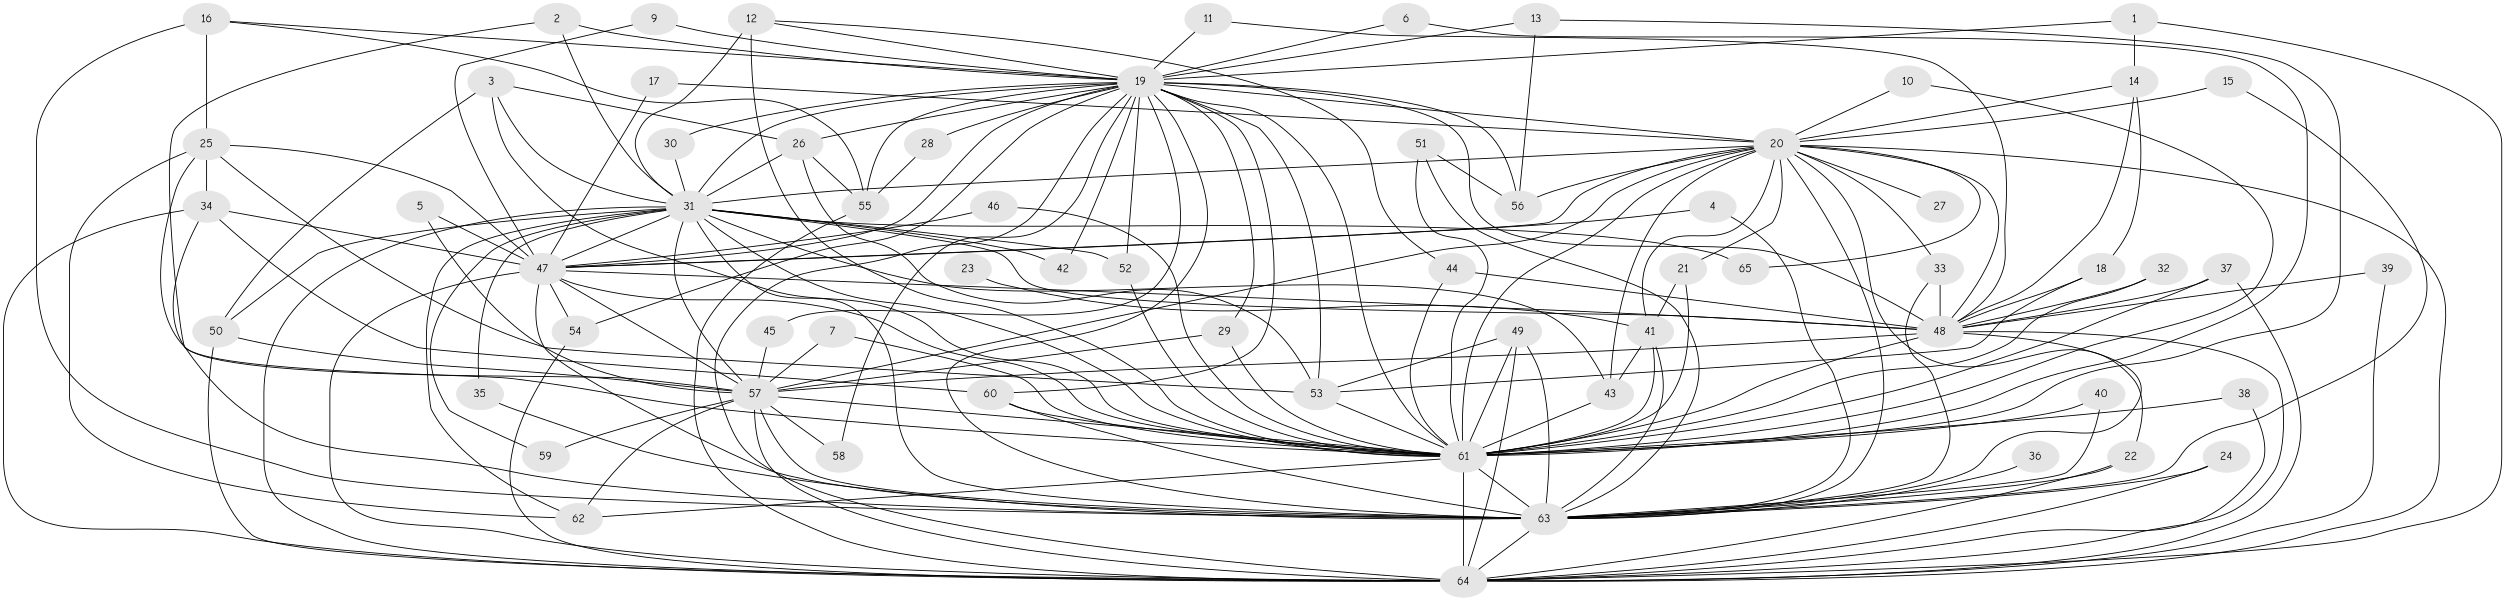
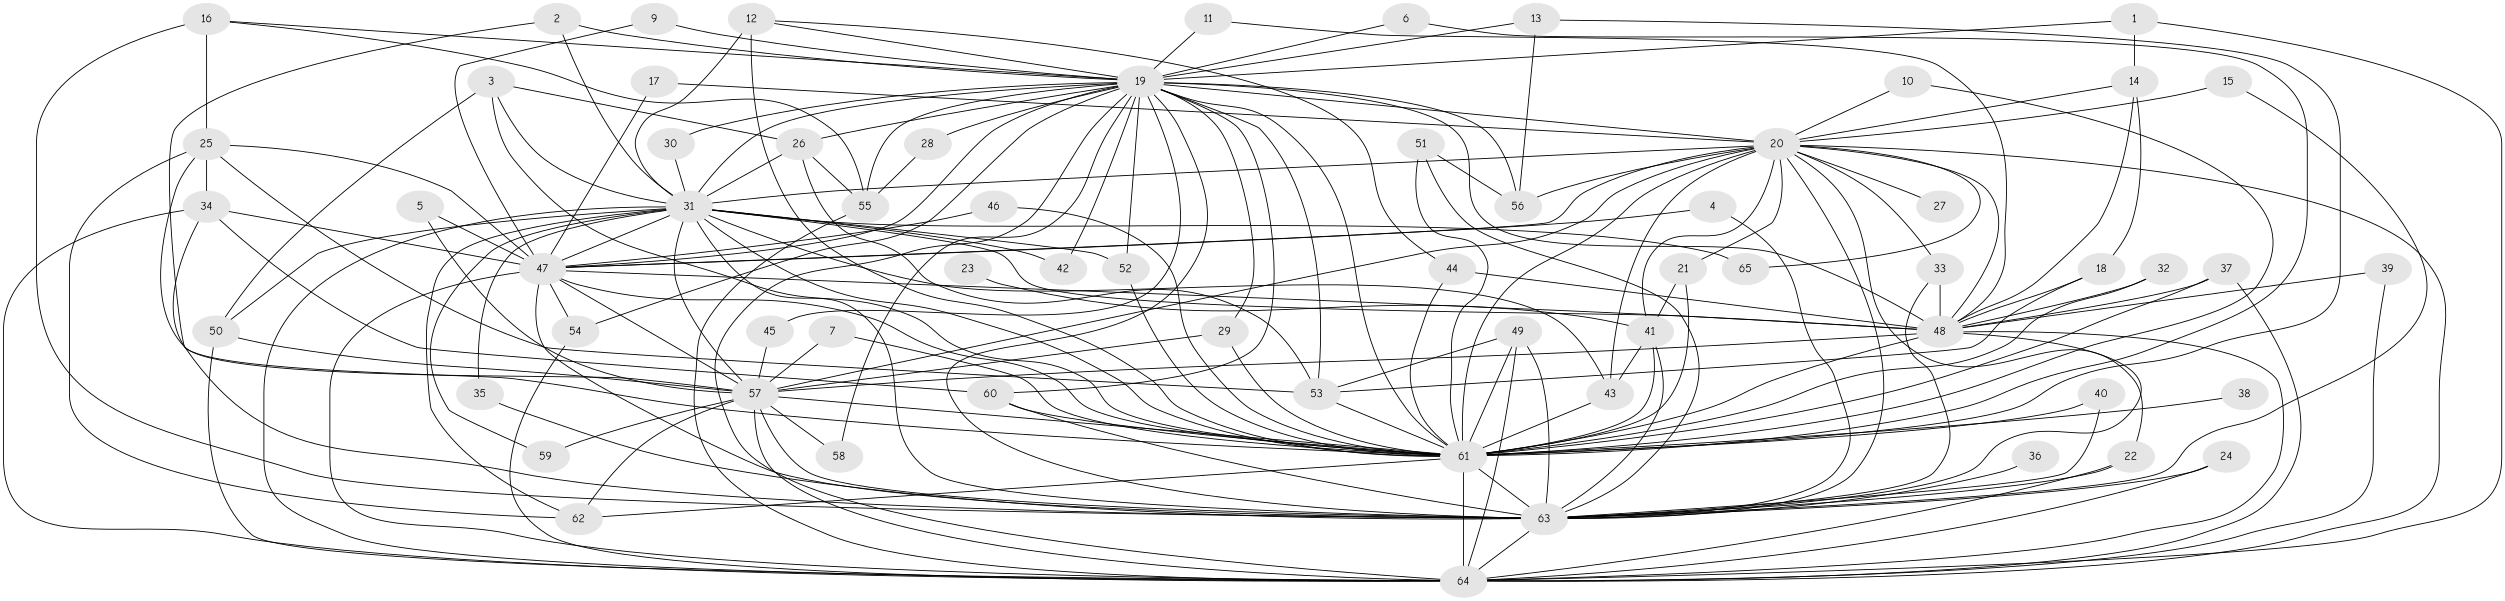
edge "38" -- "64": removed
